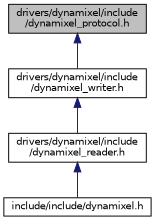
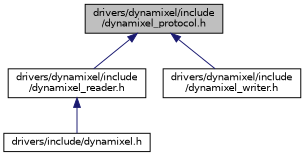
edge "drivers/dynamixel/include /dynamixel_reader.h" -> "drivers/dynamixel/include /dynamixel_writer.h": now "drivers/dynamixel/include /dynamixel_reader.h" -> "drivers/dynamixel/include /dynamixel_protocol.h"
node "include/include/dynamixel.h": label "include/include/dynamixel.h" -> "drivers/include/dynamixel.h"
